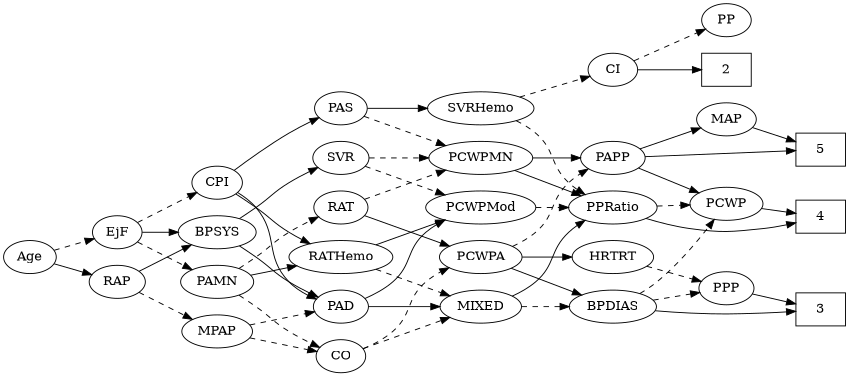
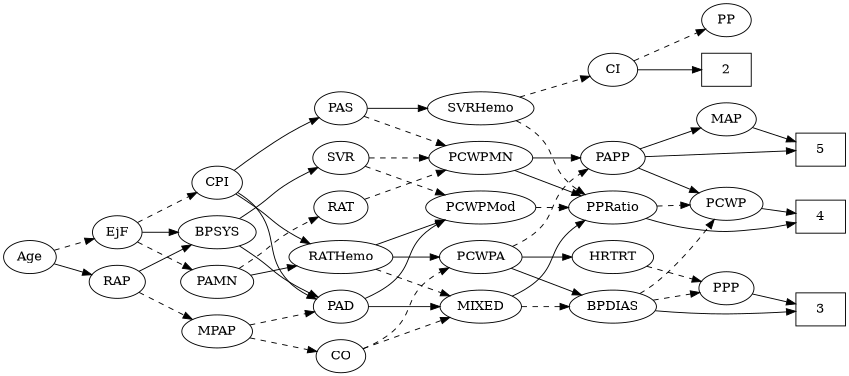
edge "RAT" -> "PCWPA": now "RATHemo" -> "PCWPA"
edge "PAMN" -> "CO": removed
